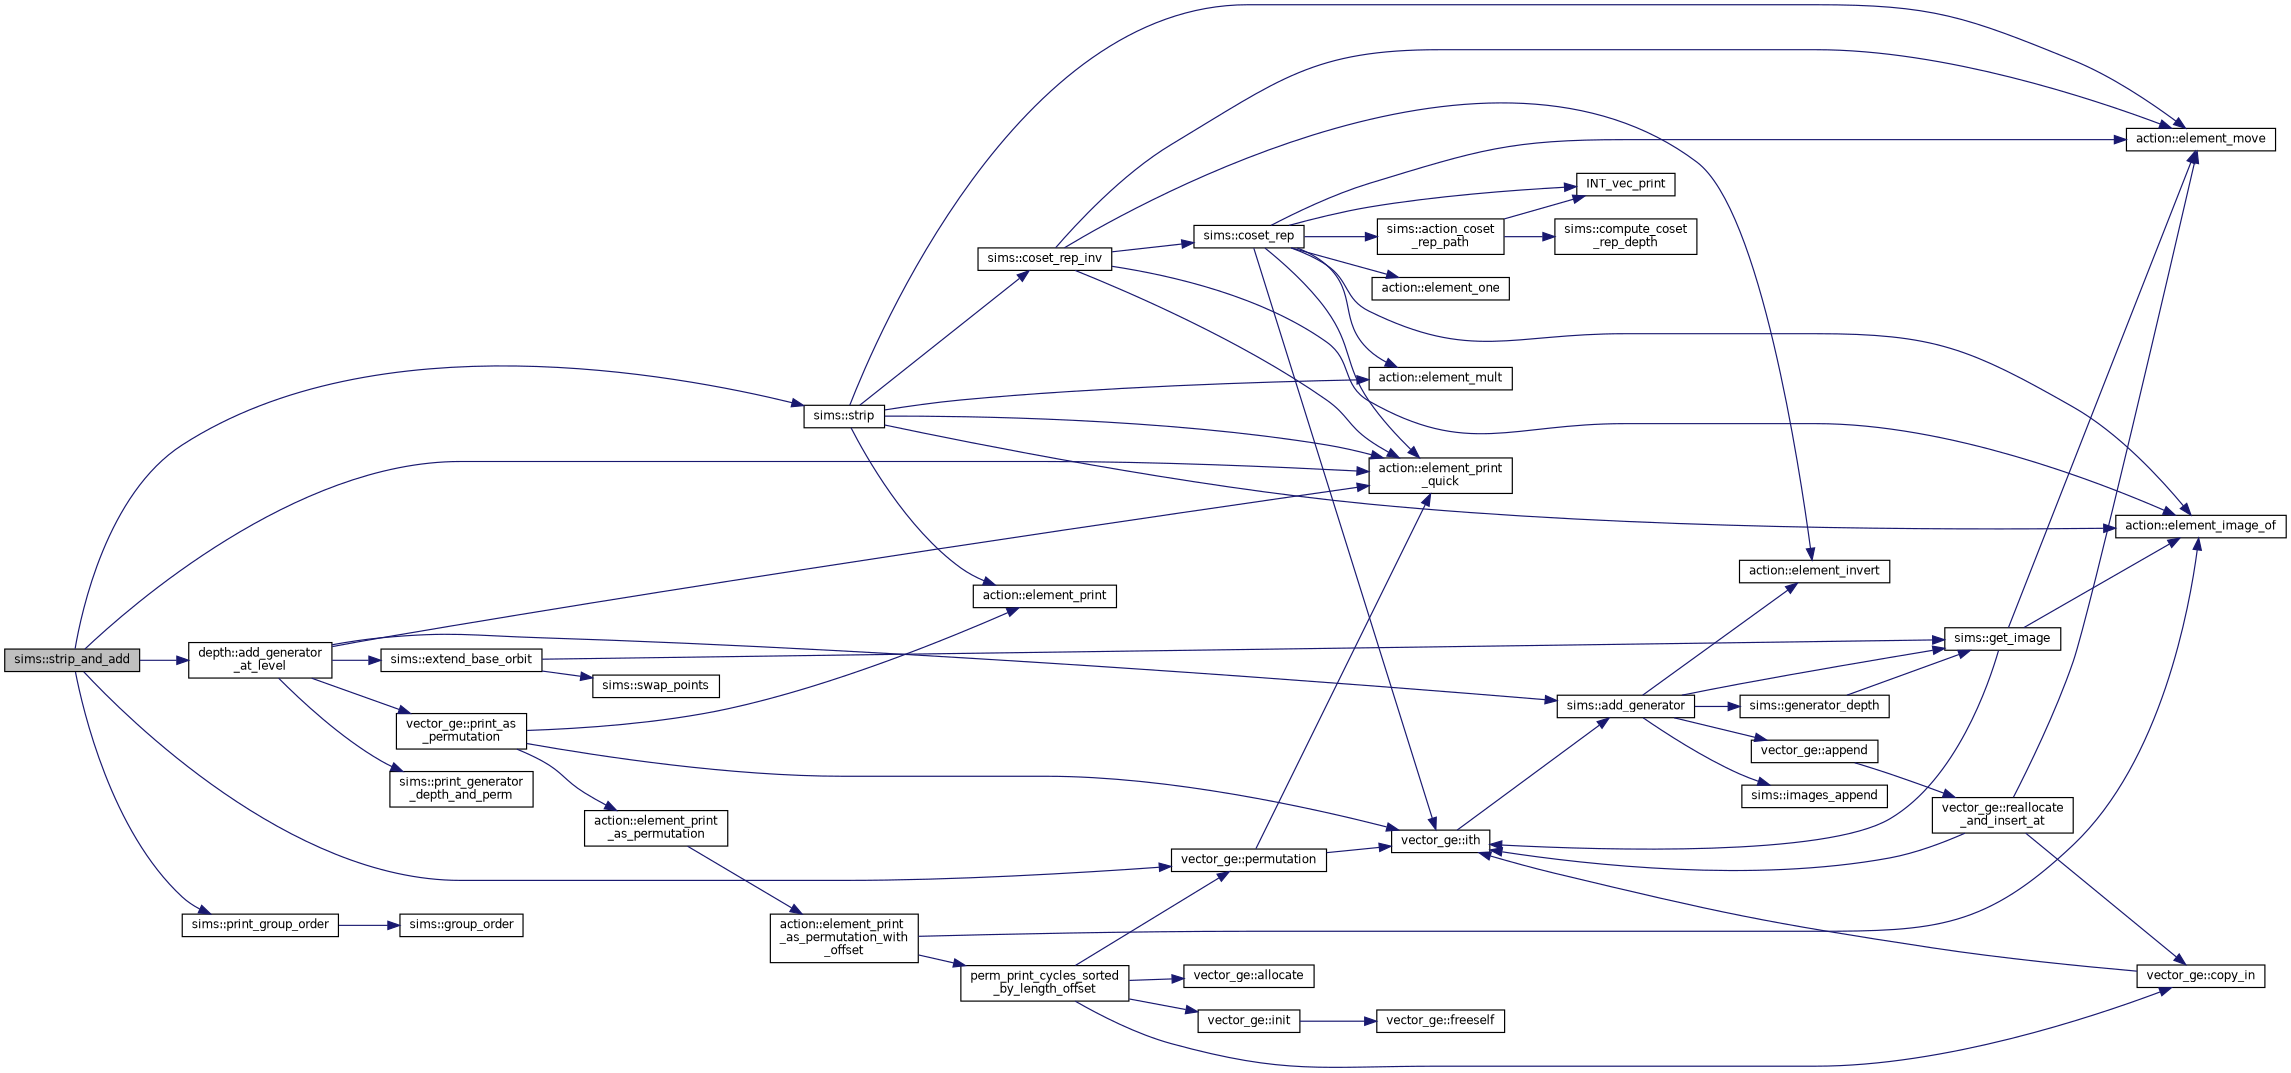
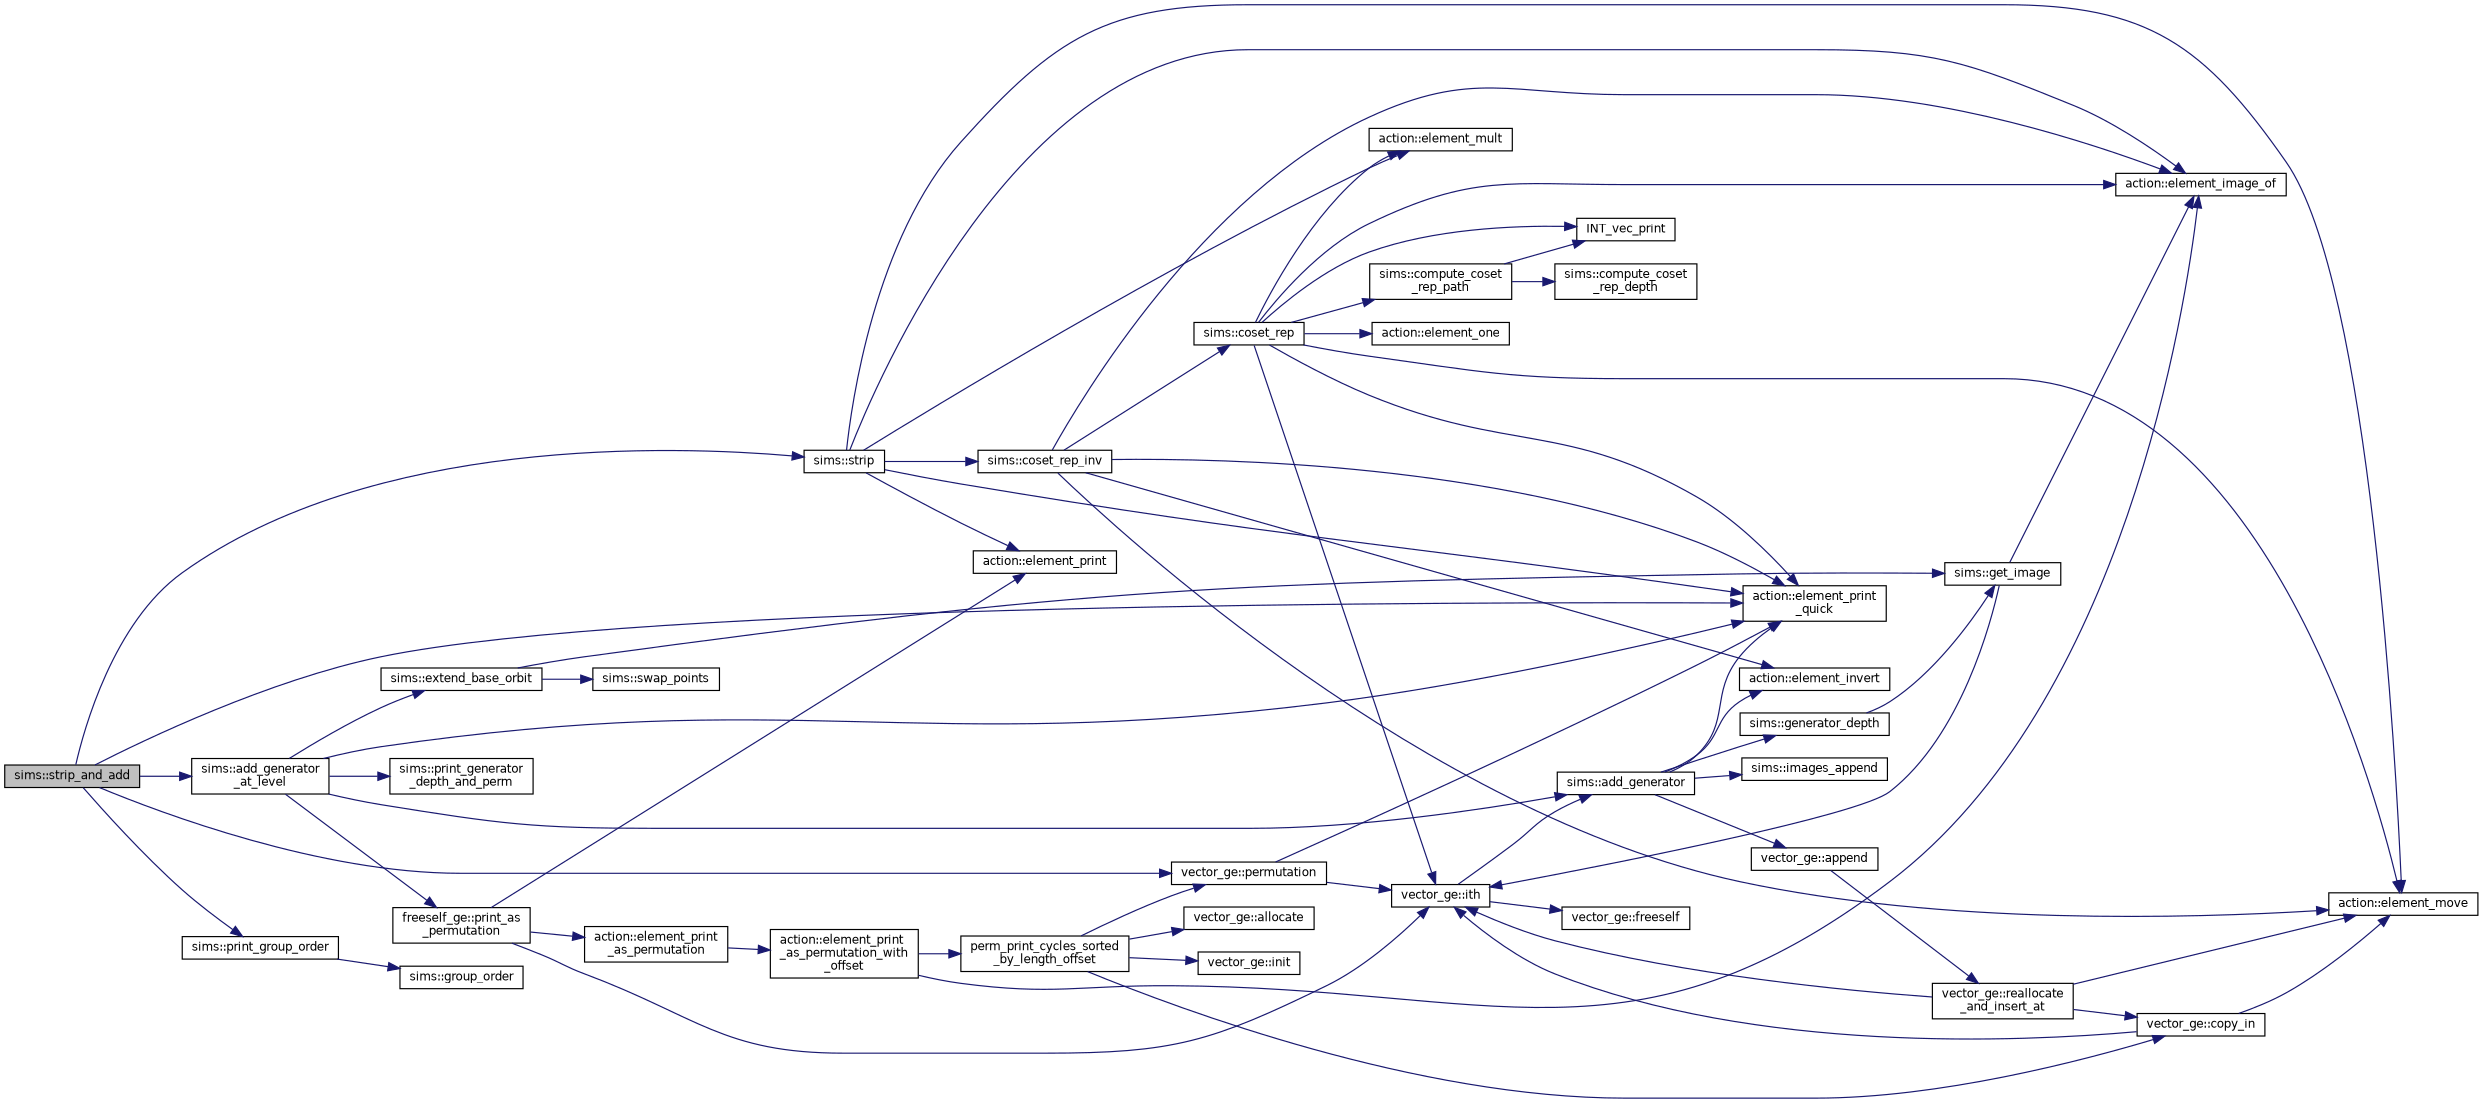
node "sims::action_coset _rep_path": label "sims::action_coset _rep_path" -> "sims::compute_coset _rep_path"
edge "sims::get_image" -> "action::element_move": now "vector_ge::copy_in" -> "action::element_move"
node "depth::add_generator _at_level": label "depth::add_generator _at_level" -> "sims::add_generator _at_level"
edge "sims::add_generator" -> "sims::get_image": now "sims::add_generator" -> "action::element_print _quick"
node "vector_ge::print_as _permutation": label "vector_ge::print_as _permutation" -> "freeself_ge::print_as _permutation"
edge "vector_ge::init" -> "vector_ge::freeself": now "vector_ge::ith" -> "vector_ge::freeself"
